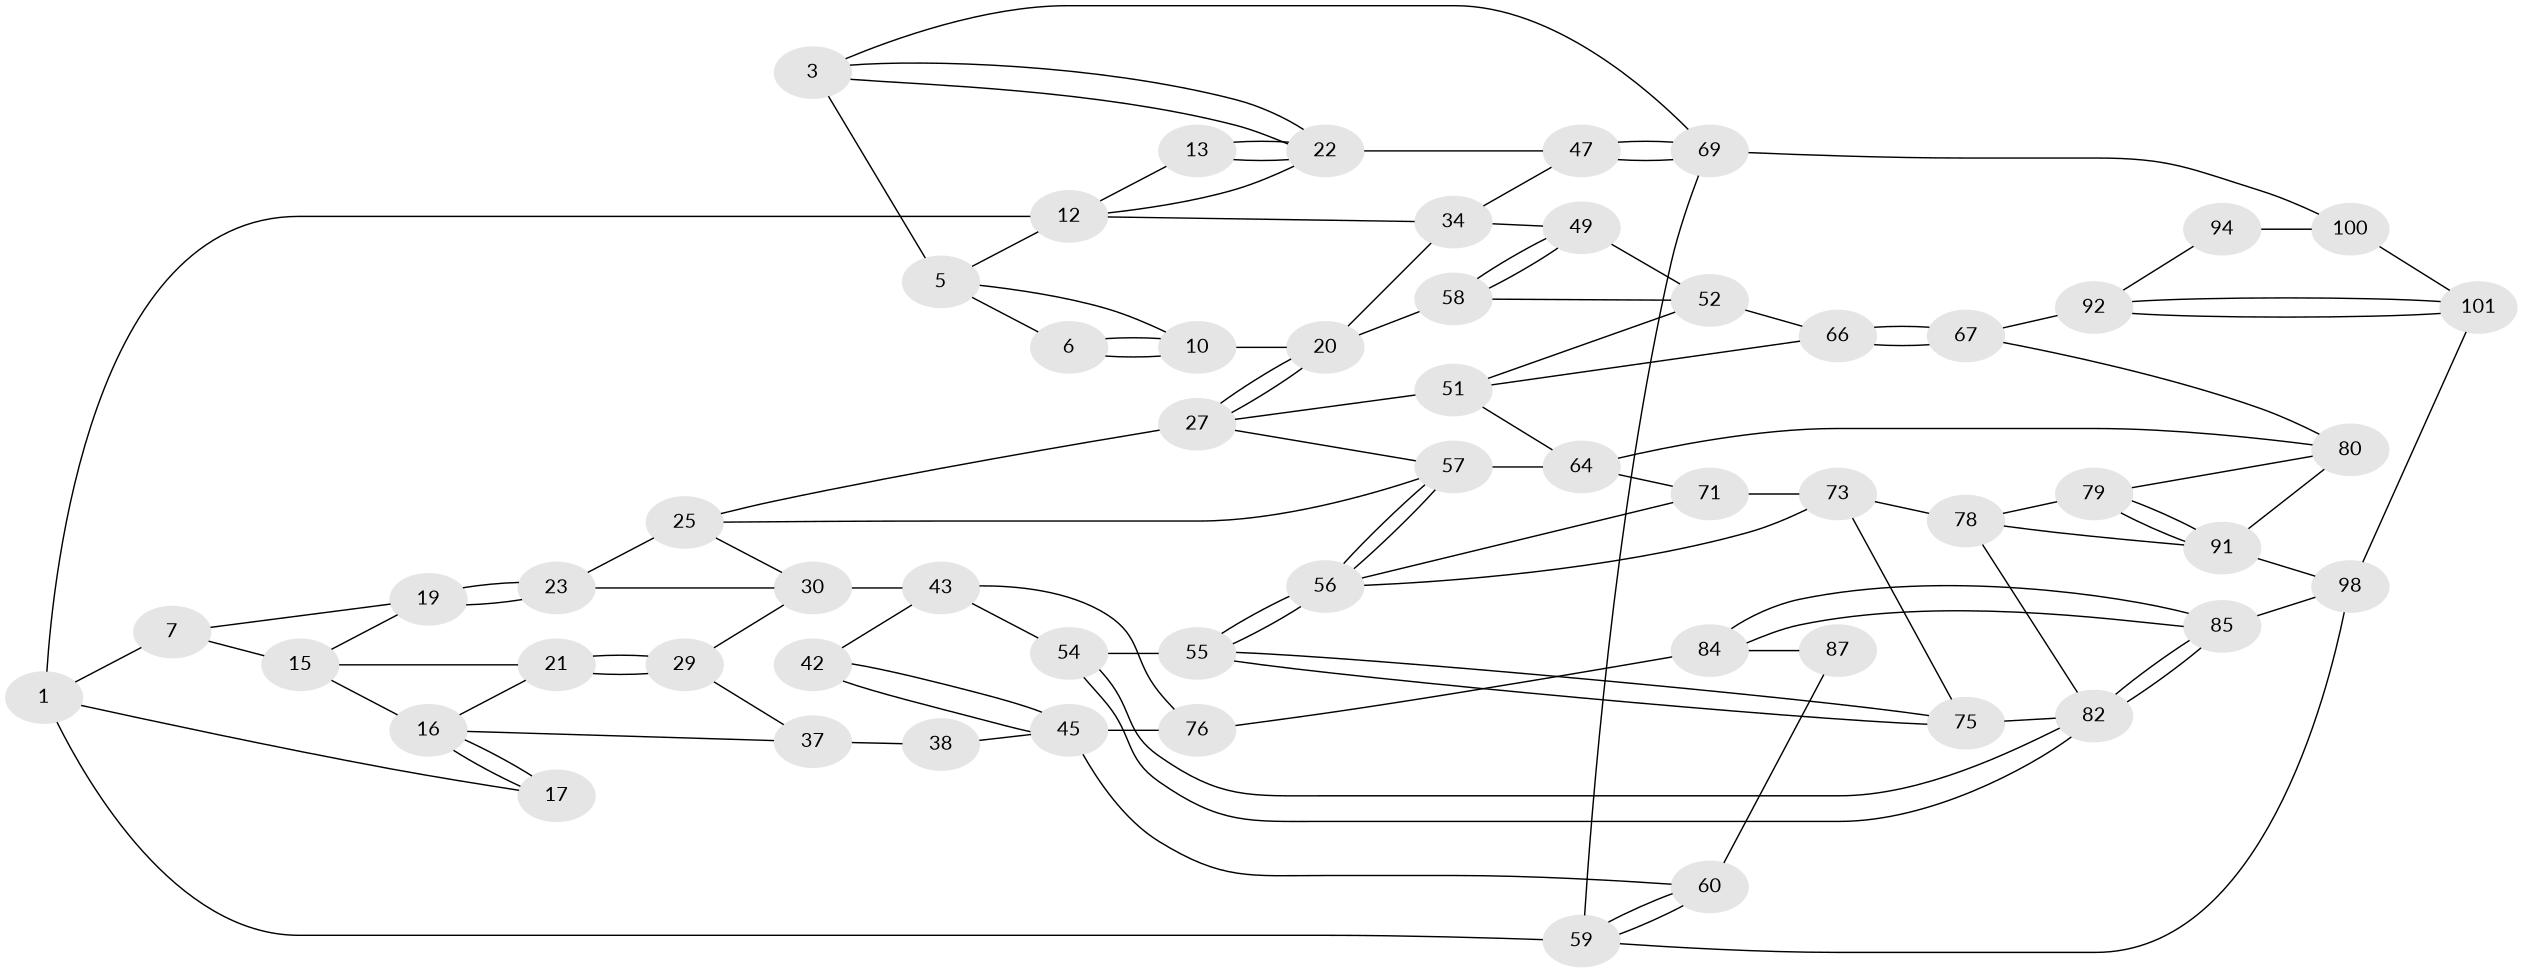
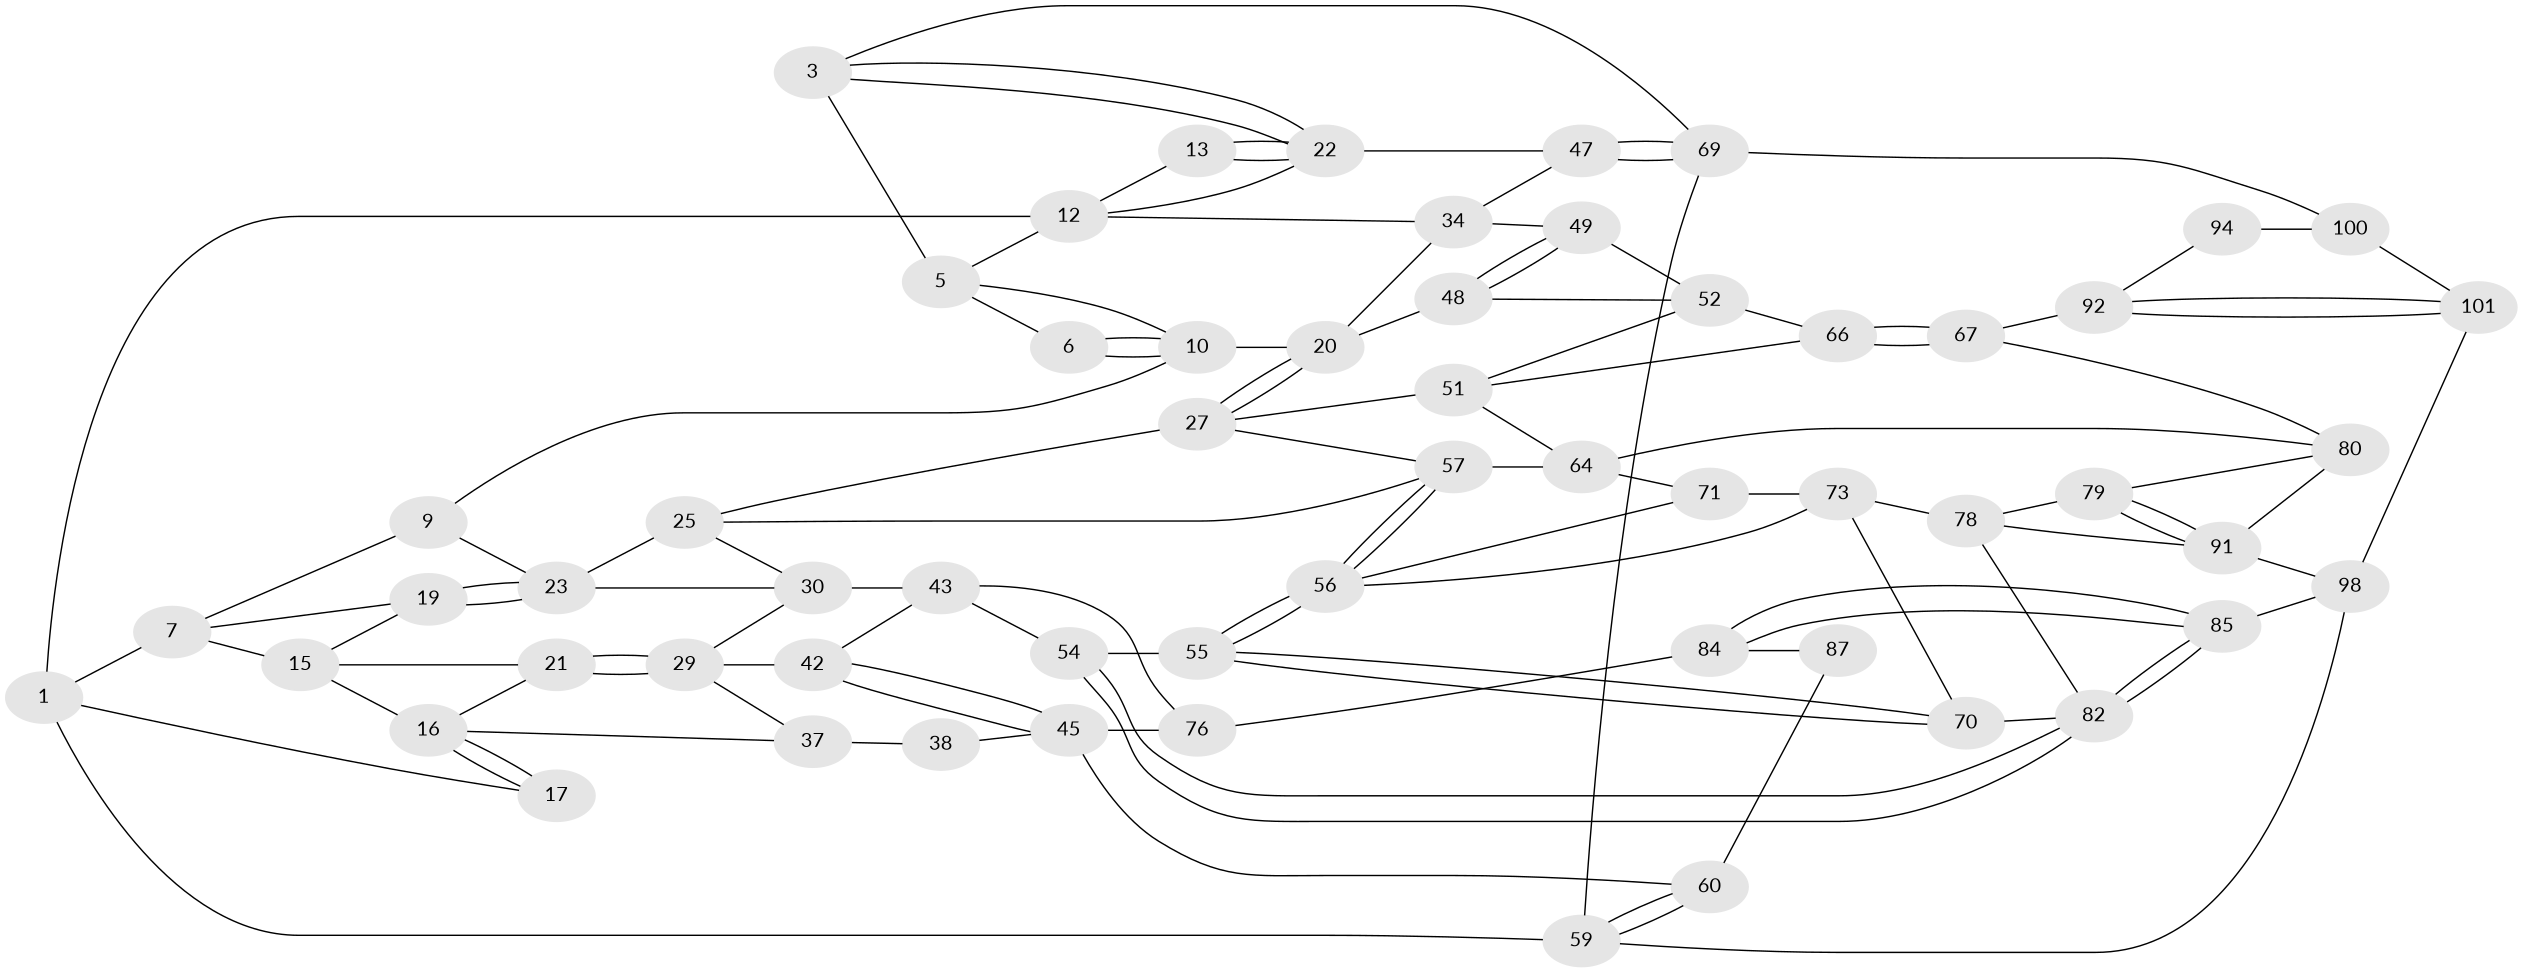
node "58": label "58" -> "48"
node "9": added
edge "29" -- "42": added
node "75": label "75" -> "70"
